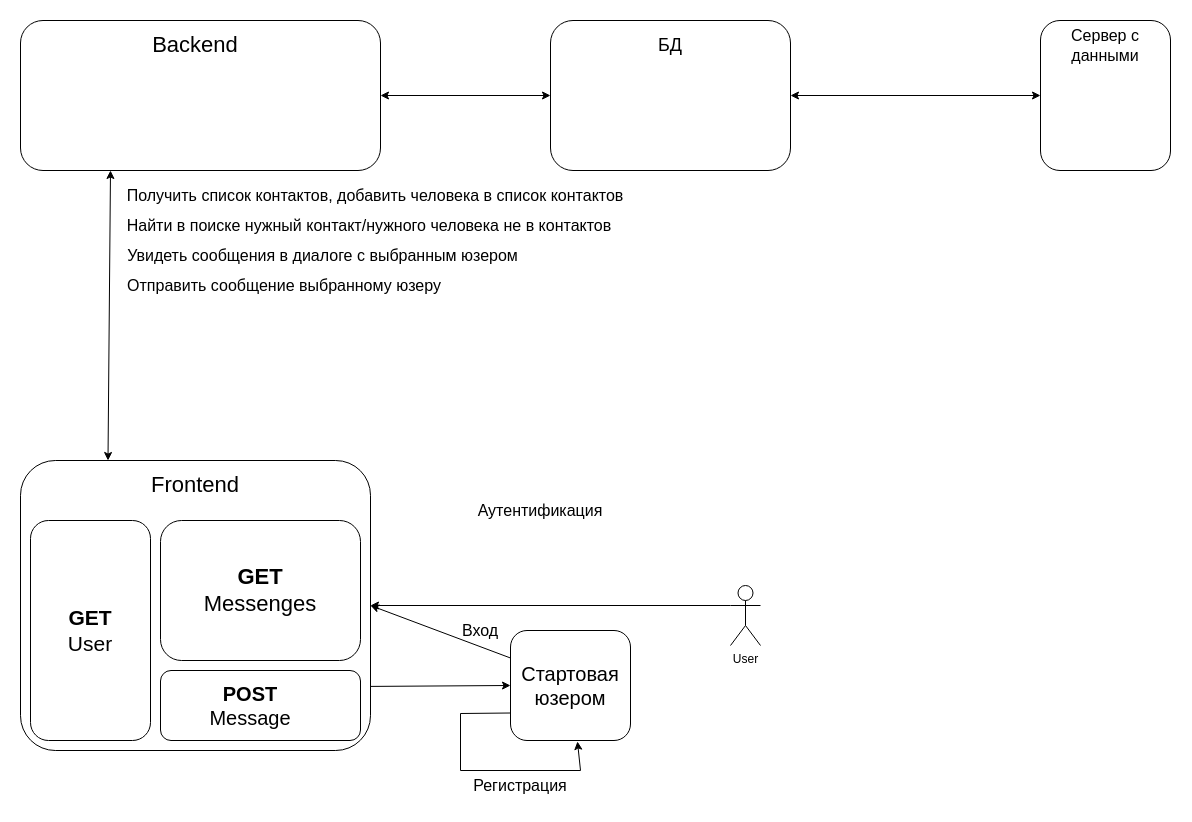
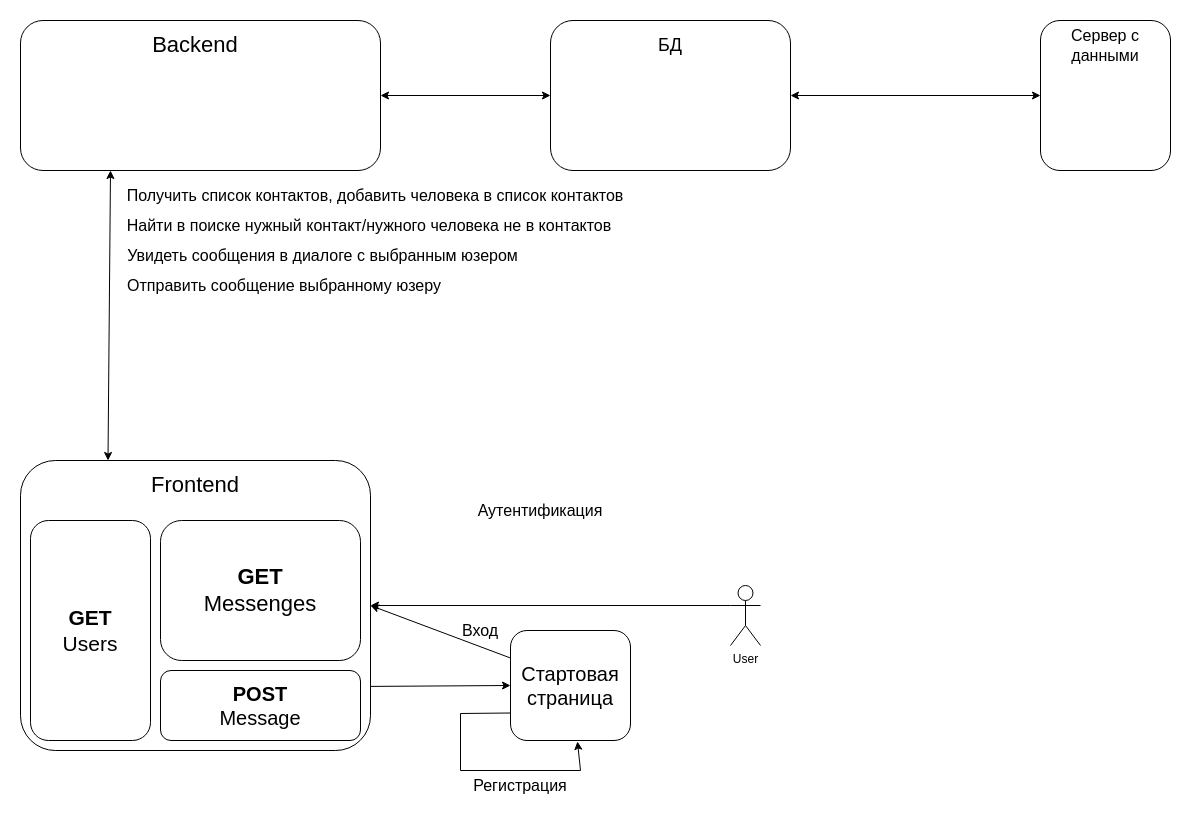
node "GET User": label "GET User" -> "GET Users"
node "Стартовая юзером": label "Стартовая юзером" -> "Стартовая страница"
node "POST Message": moved (251, 706) -> (261, 706)
